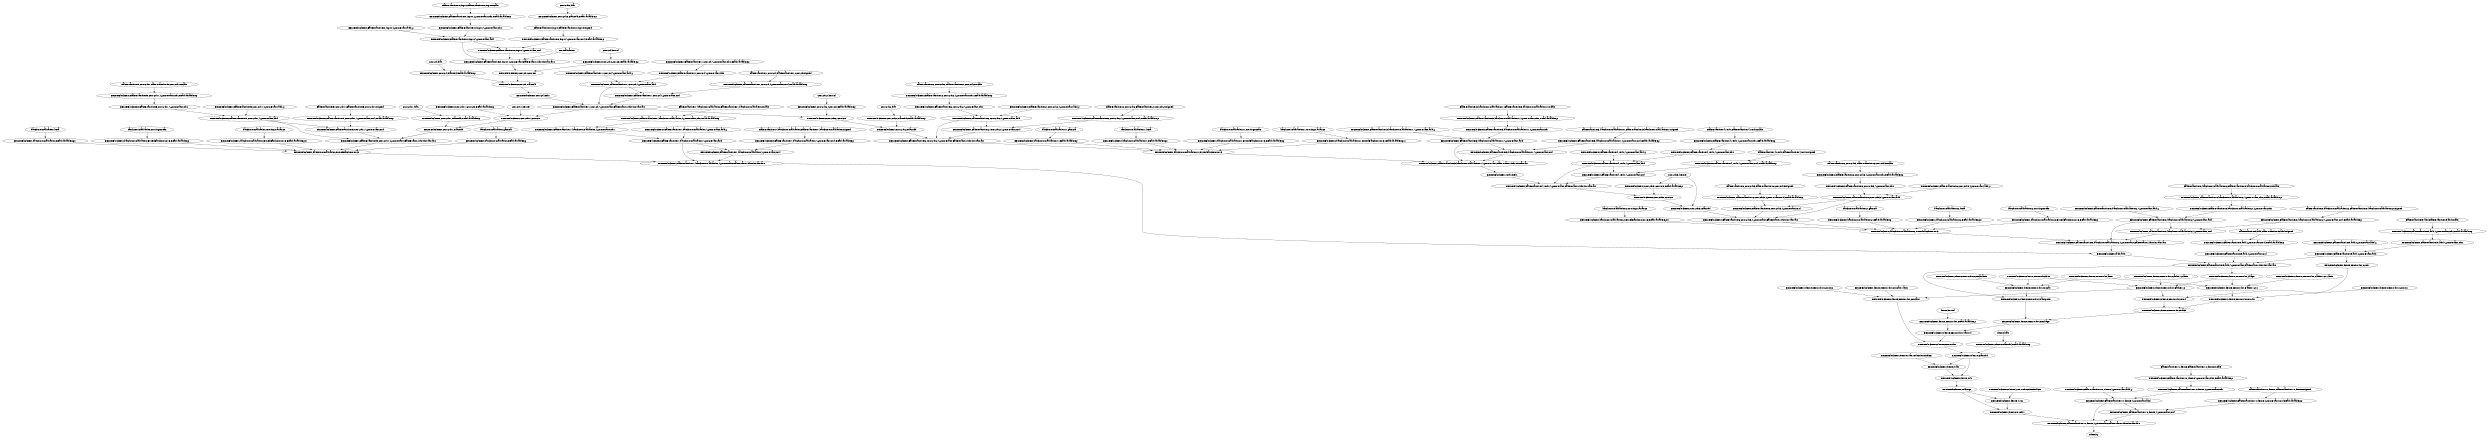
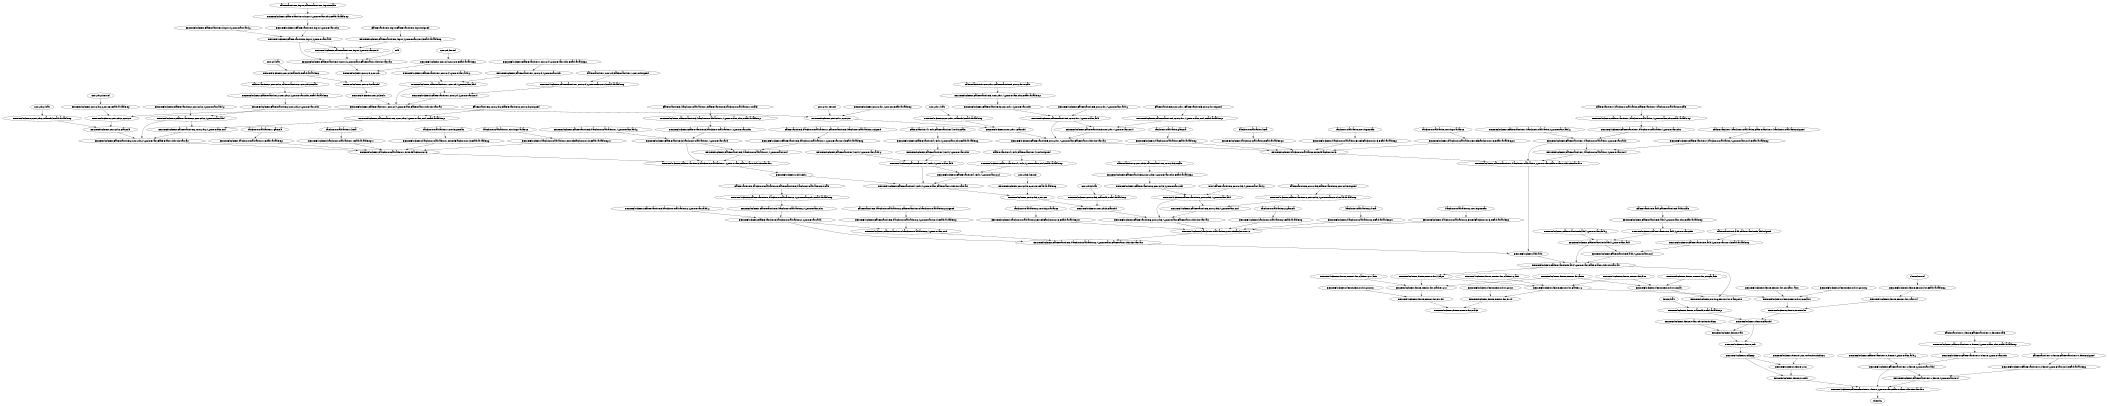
node "normalization": label "normalization" -> "self"
node "ResnetBlockTest/FakeQuantize_6/conv2d_3/SymmQuant/add/y": label "ResnetBlockTest/FakeQuantize_6/conv2d_3/SymmQuant/add/y" -> "Prod/FakeQuantize_6/conv2d_3/SymmQuant/add/y"
edge "conv2d_3/kernel" -> "ResnetBlockTest/conv2d_3/BiasAdd": now "ResnetBlockTest/conv2d_3/BiasAdd/ReadVariableOp" -> "ResnetBlockTest/conv2d_3/BiasAdd"
edge "ResnetBlockTest/FakeQuantize_9/add/SymmQuant/add" -> "ResnetBlockTest/dense/Tensordot/Const": now "ResnetBlockTest/FakeQuantize_9/add/SymmQuant/add" -> "ResnetBlockTest/FakeQuantize_9/add/SymmQuant/mul"
node "ResnetBlockTest/dense/Tensordot/transpose": label "ResnetBlockTest/dense/Tensordot/transpose" -> "ResnetBlockTest/moving/Tensordot/transpose"
node "ResnetBlockTest/dense/Tensordot/Reshape": removed
